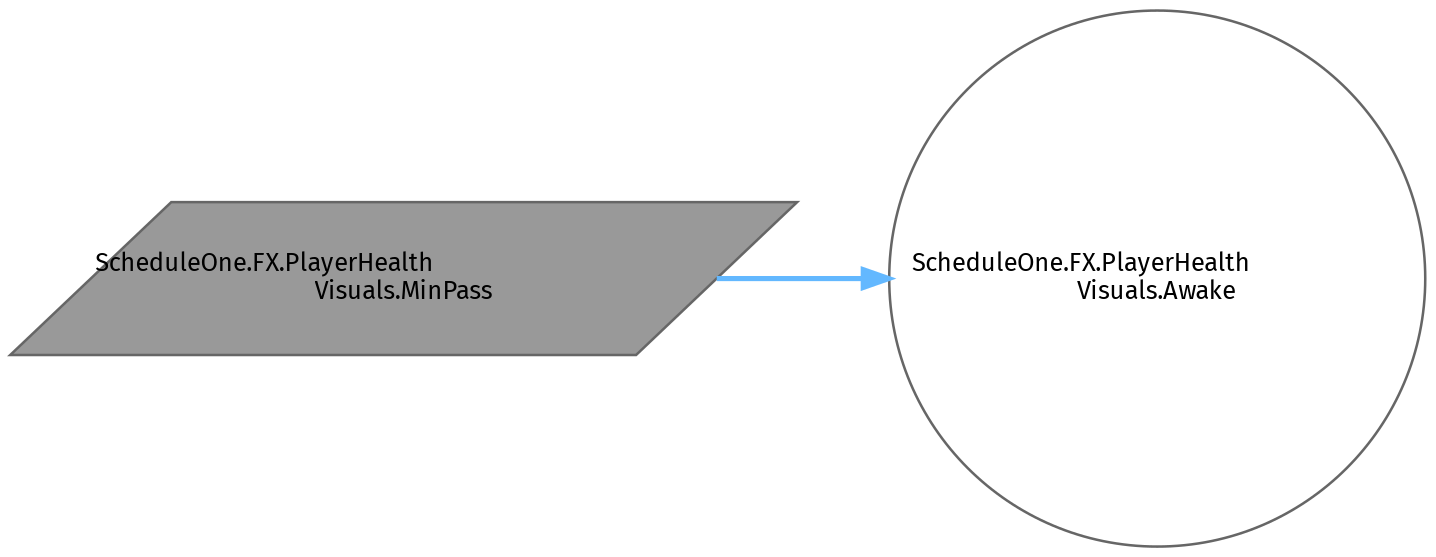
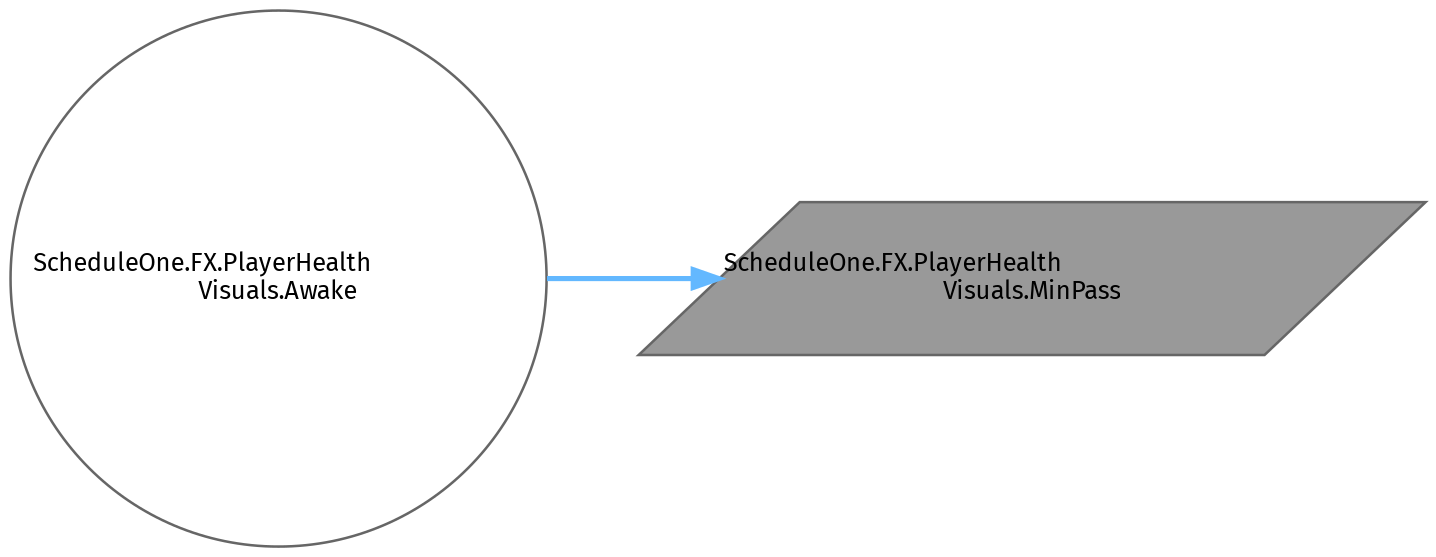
edge "ScheduleOne.FX.PlayerHealth Visuals.MinPass" -> "ScheduleOne.FX.PlayerHealth Visuals.Awake": reversed
